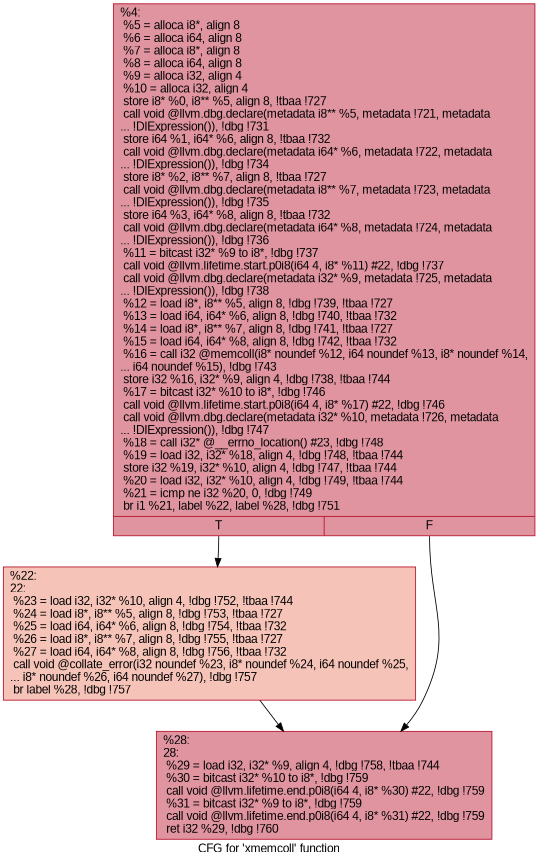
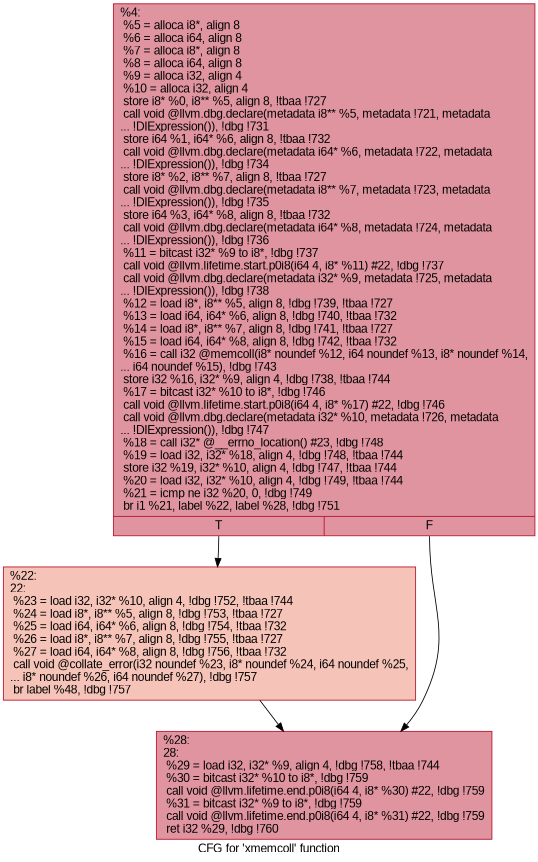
node "%22:": text "br label %28, !dbg !757" -> "br label %48, !dbg !757"
